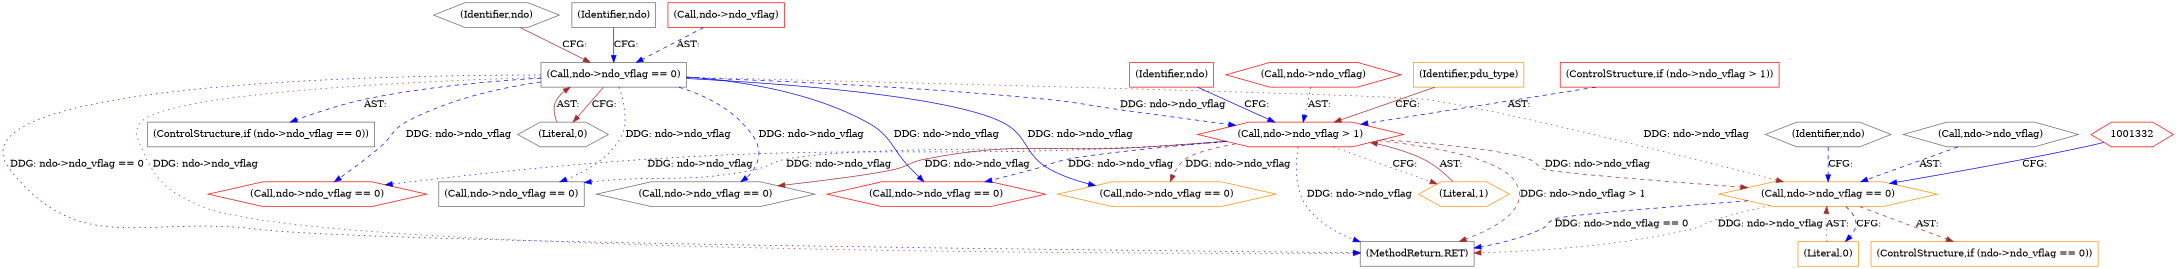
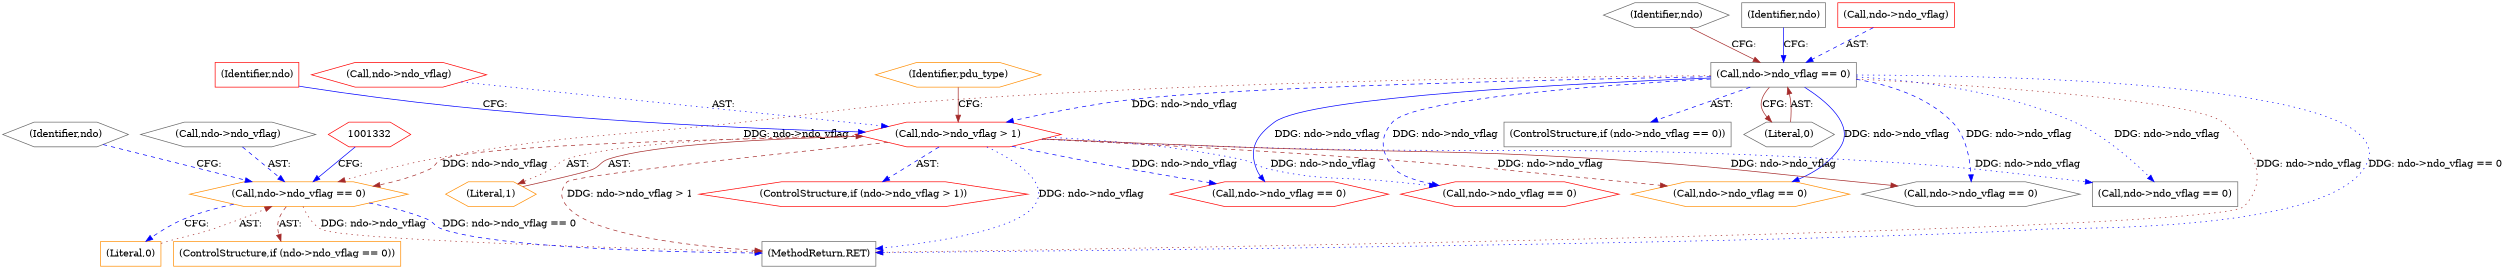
node "(Identifier,pdu_type)": shape box -> hexagon
node "(ControlStructure,if (ndo->ndo_vflag > 1))": shape box -> hexagon
edge "(ControlStructure,if (ndo->ndo_vflag > 1))" -> "(Call,ndo->ndo_vflag > 1)": reversed
edge "(Call,ndo->ndo_vflag > 1)" -> "(Literal,1)": label "CFG: " -> "AST: "
